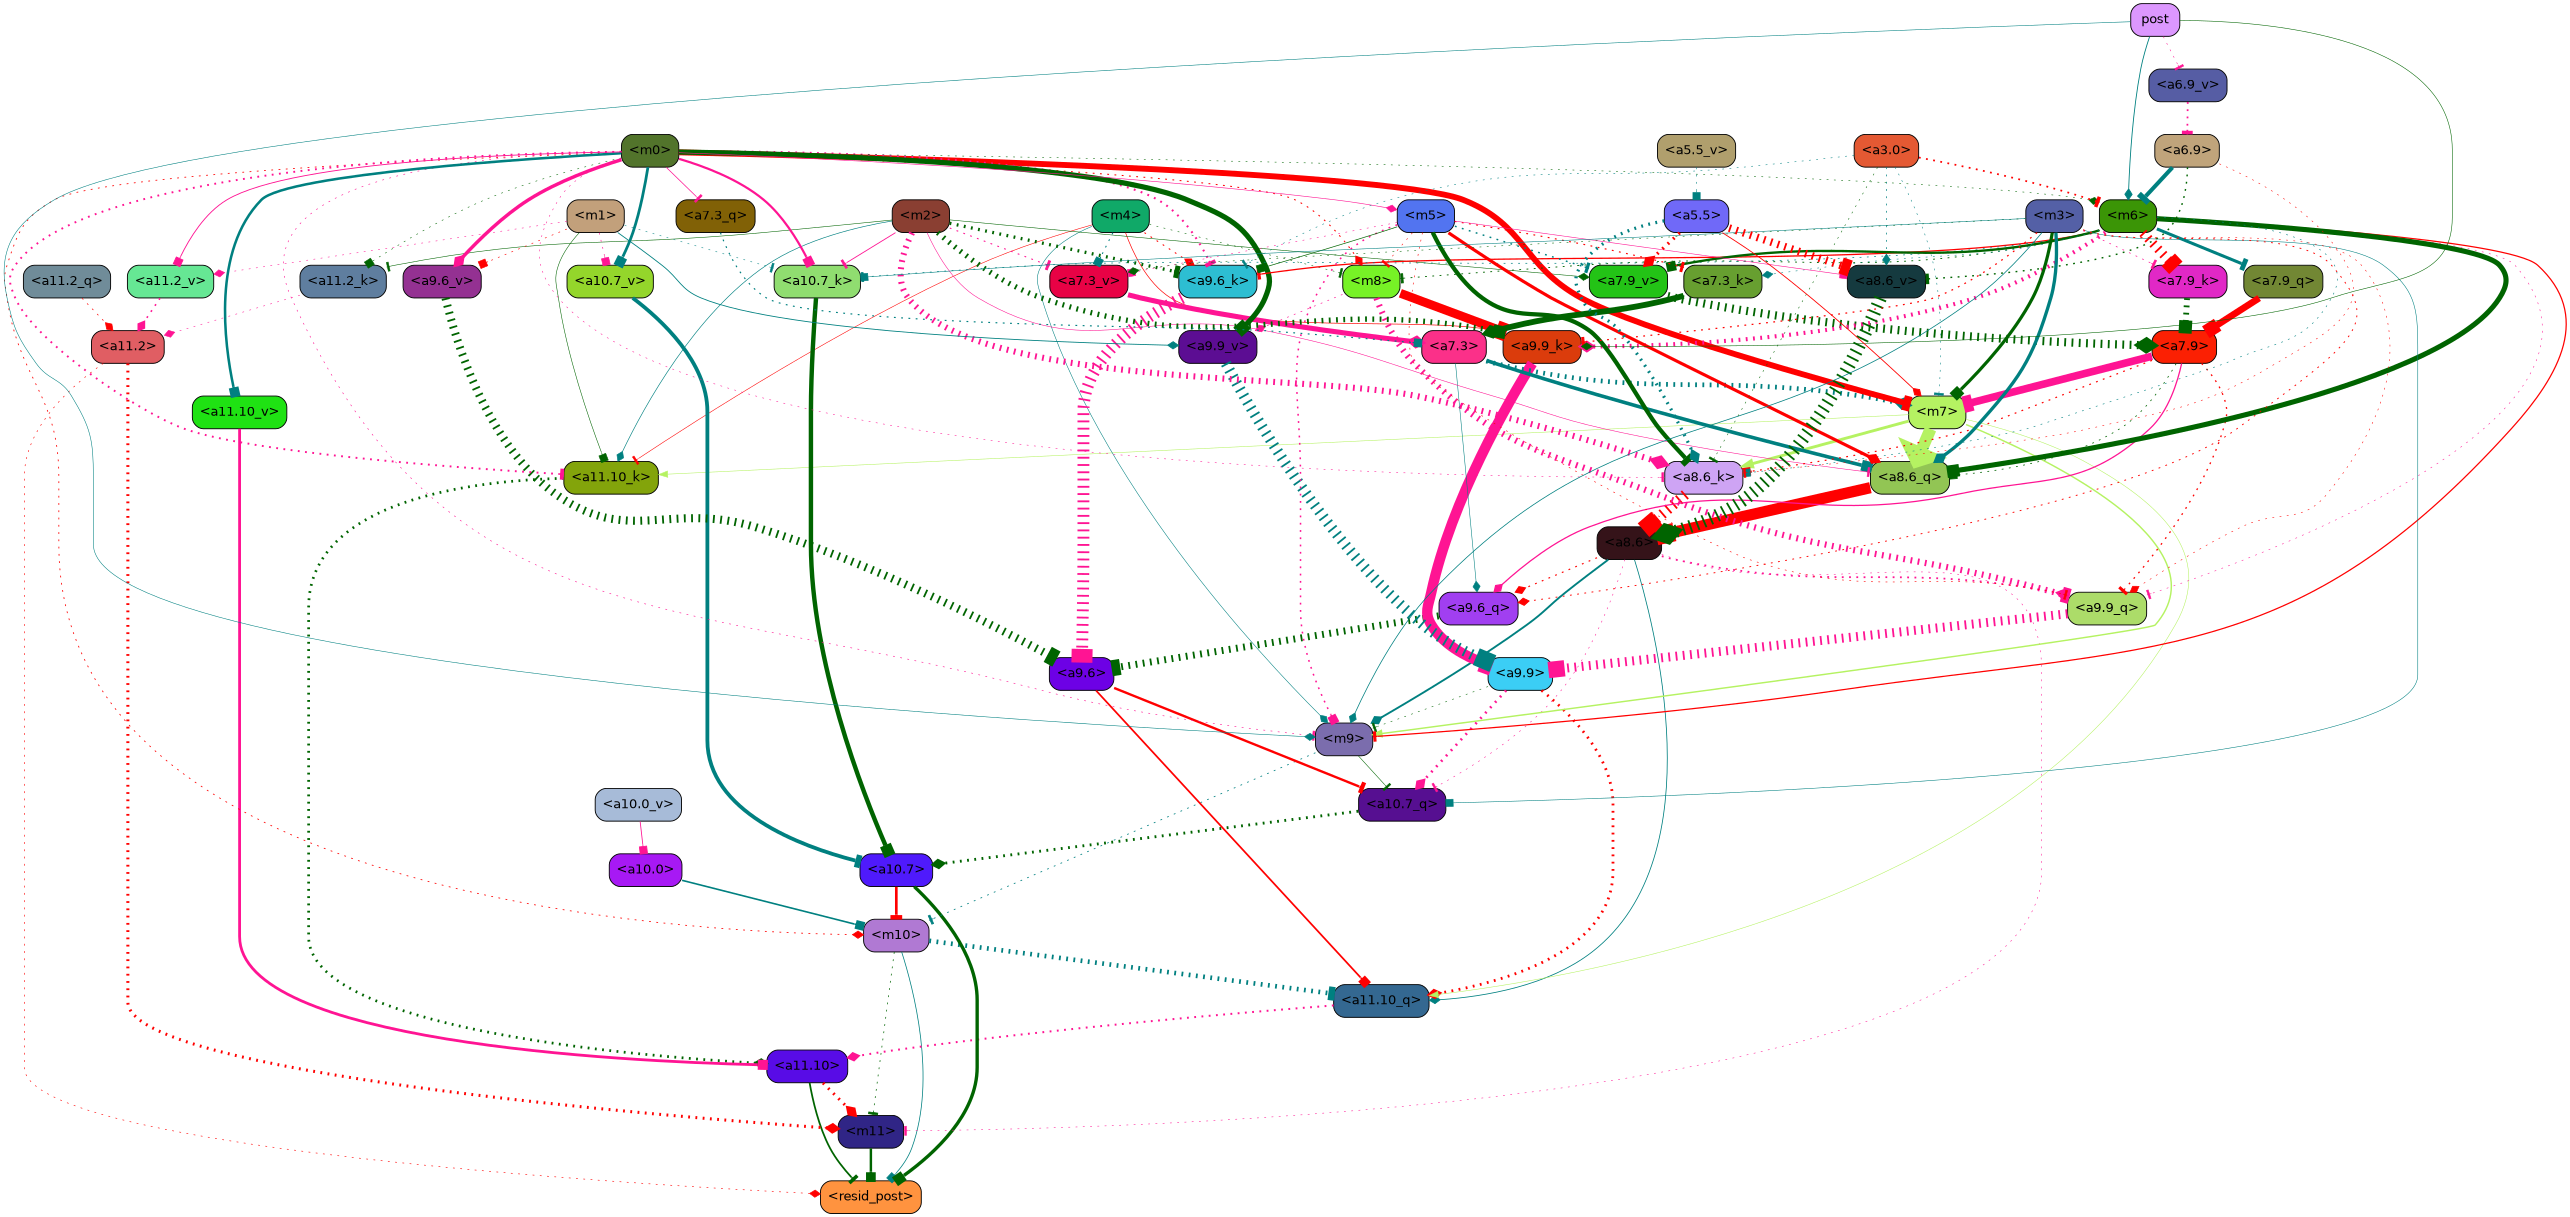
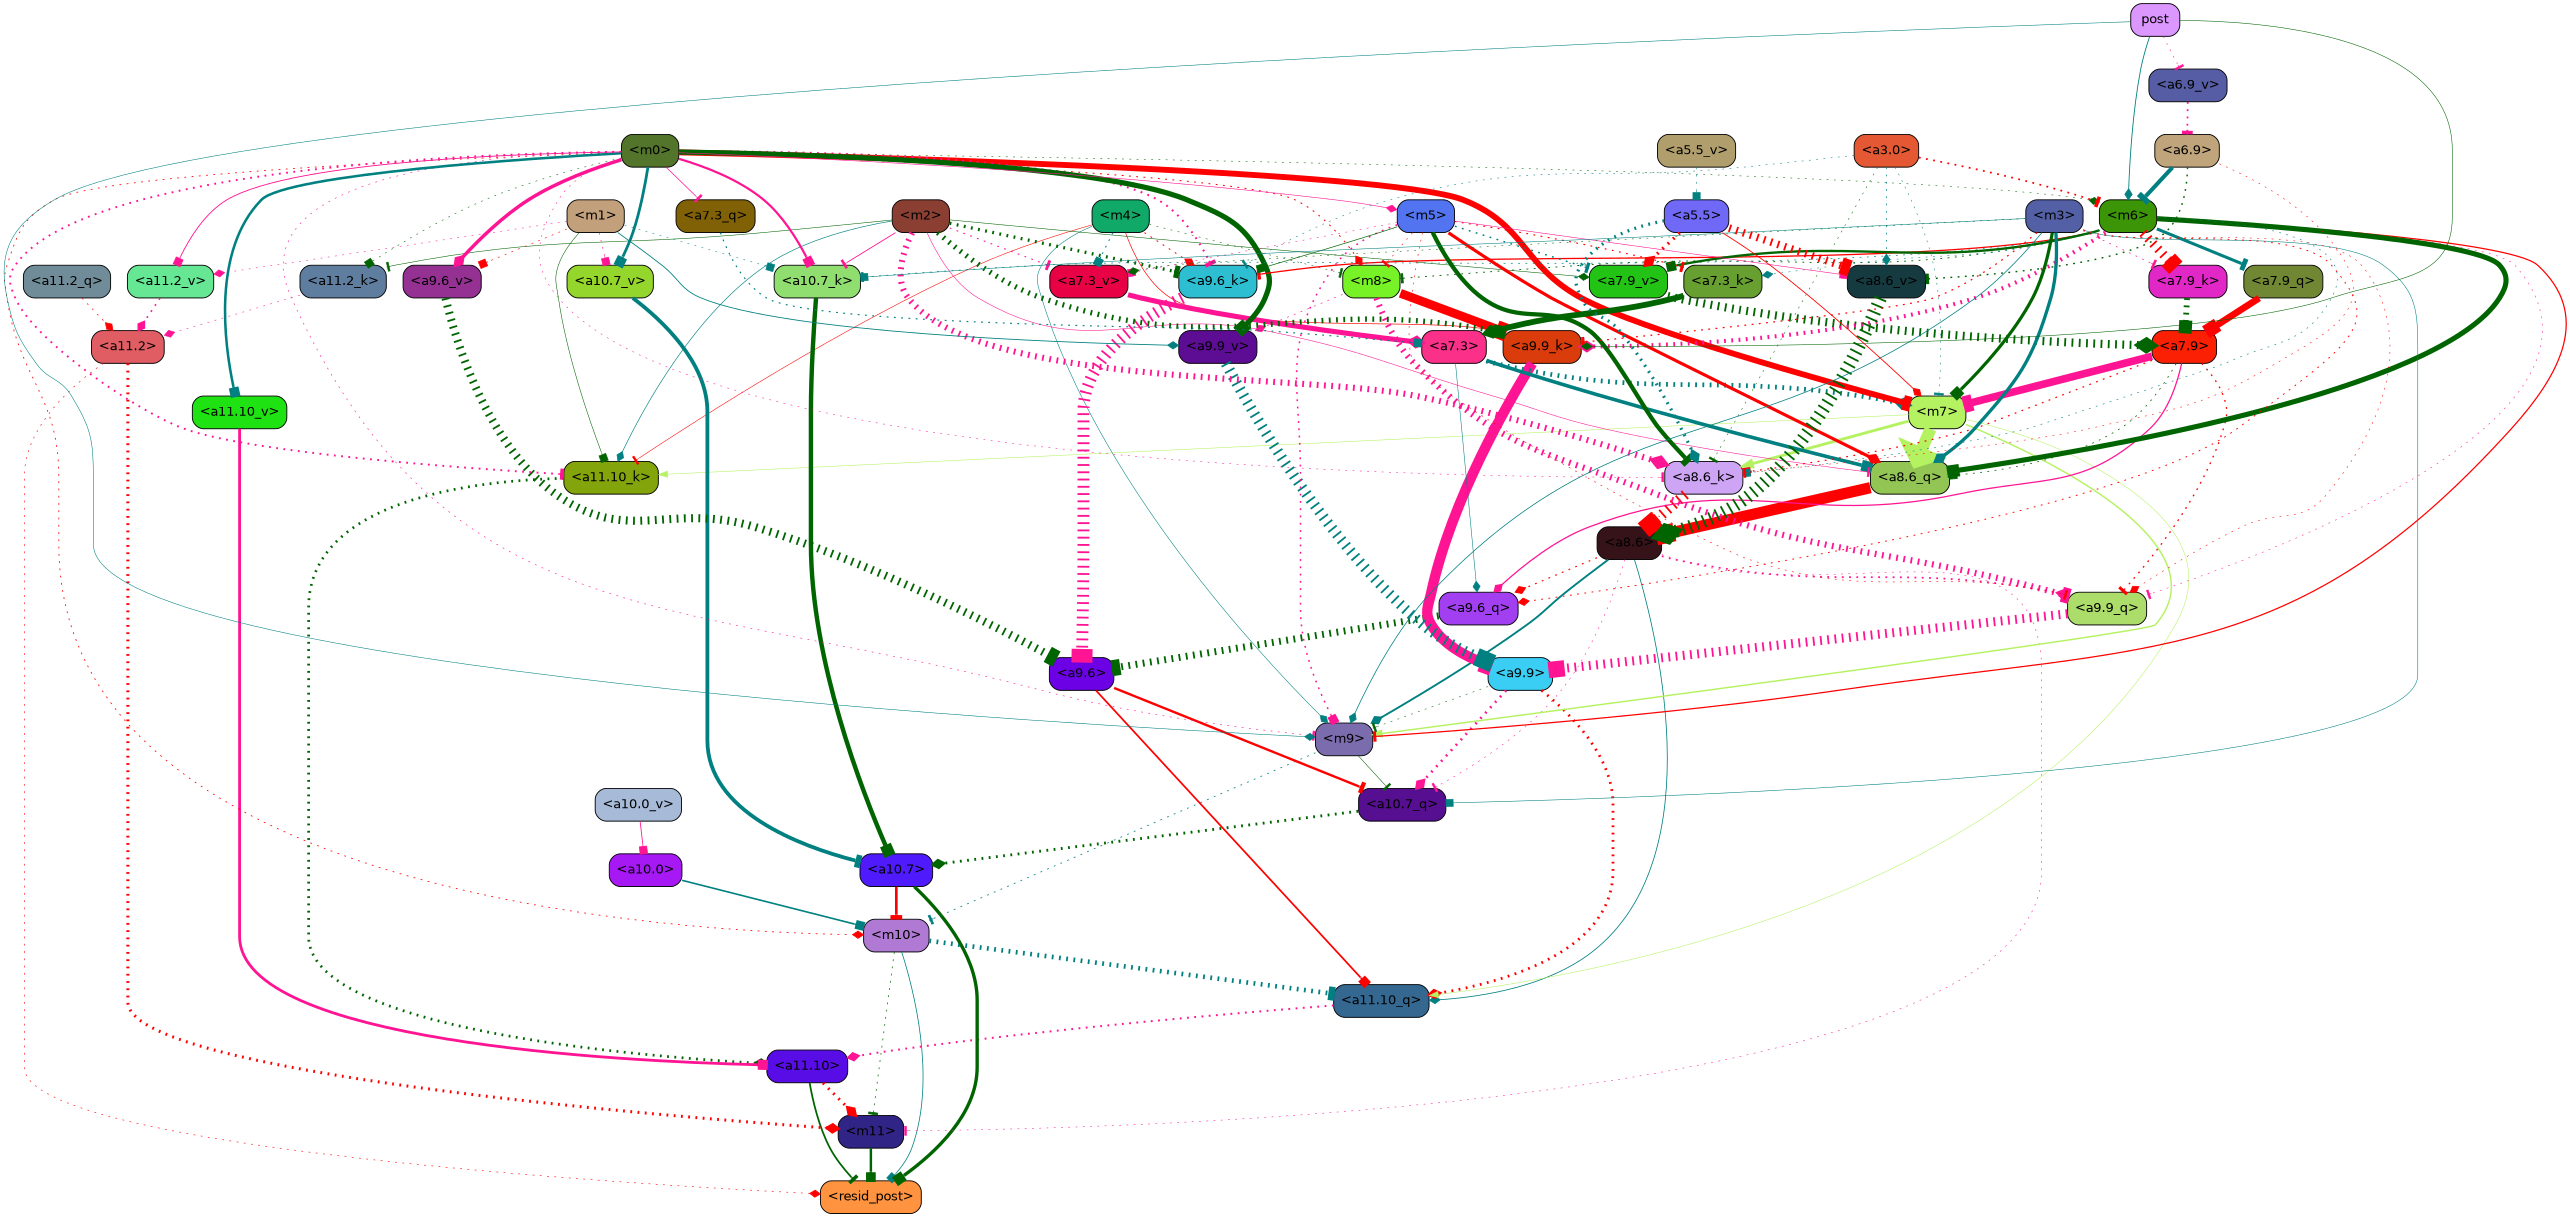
edge "<m1>" -> "<a10.7_k>": arrowhead tee -> box
